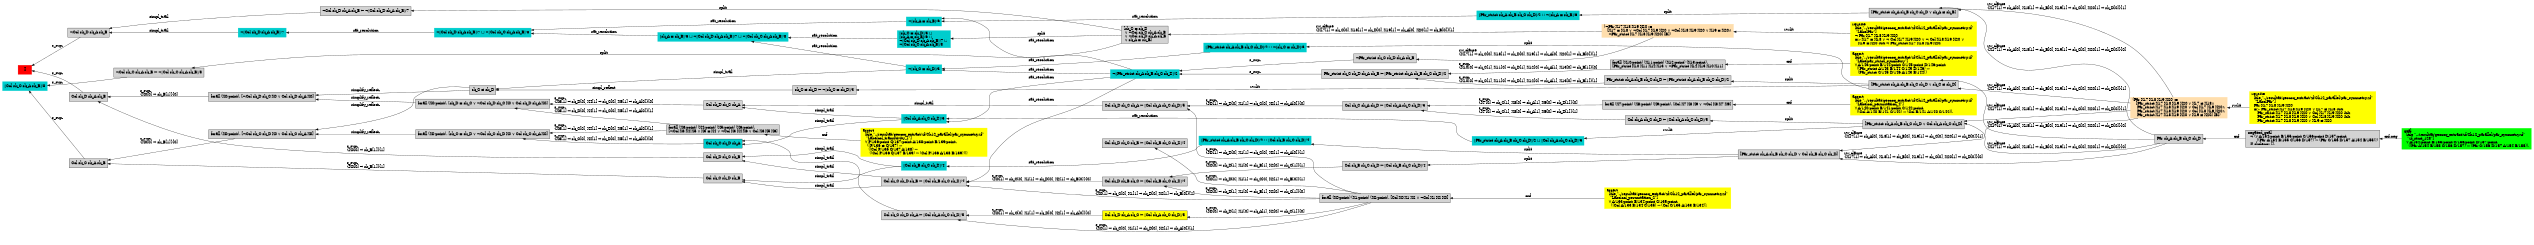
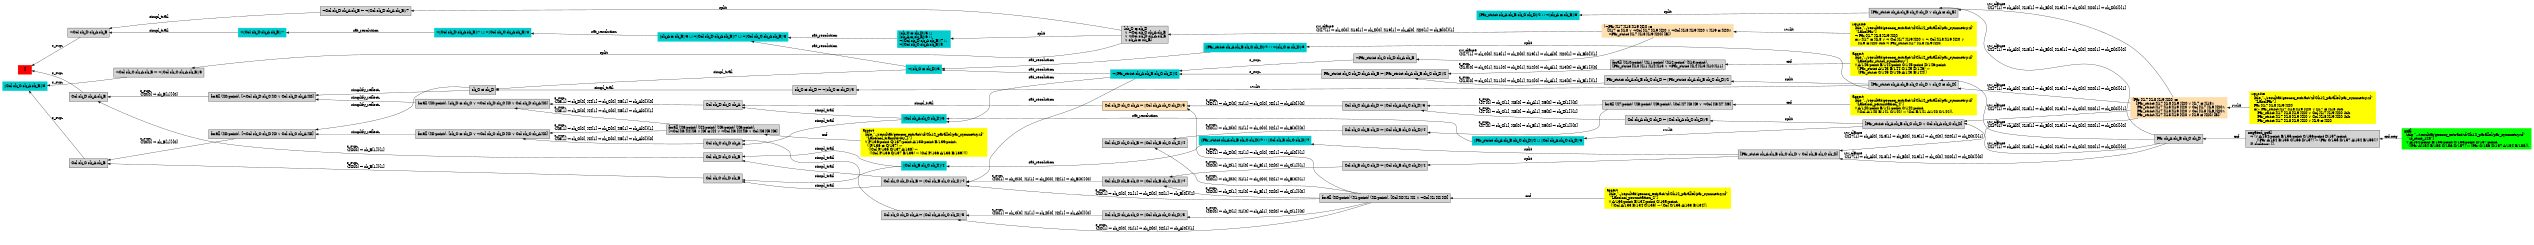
node "¬⟦sk_A = sk_B⟧/6": removed
edge "sk_C ≠ sk_D ← ¬⟦sk_C = sk_D⟧/3" -> "sk_C ≠ sk_D": label "simpl_reflect" -> "simpl_trail"
node "Col sk_D sk_C sk_A ← ⟦Col sk_A sk_C sk_D⟧/5": fillcolor lightgrey -> navajowhite
node "Col sk_C sk_B sk_D ← ⟦Col sk_B sk_C sk_D⟧/4": added
node "Col sk_C sk_D sk_A": fillcolor cyan3 -> lightgrey
node "Col sk_D sk_A sk_C ← ⟦Col sk_A sk_C sk_D⟧/5": fillcolor yellow -> lightgrey
